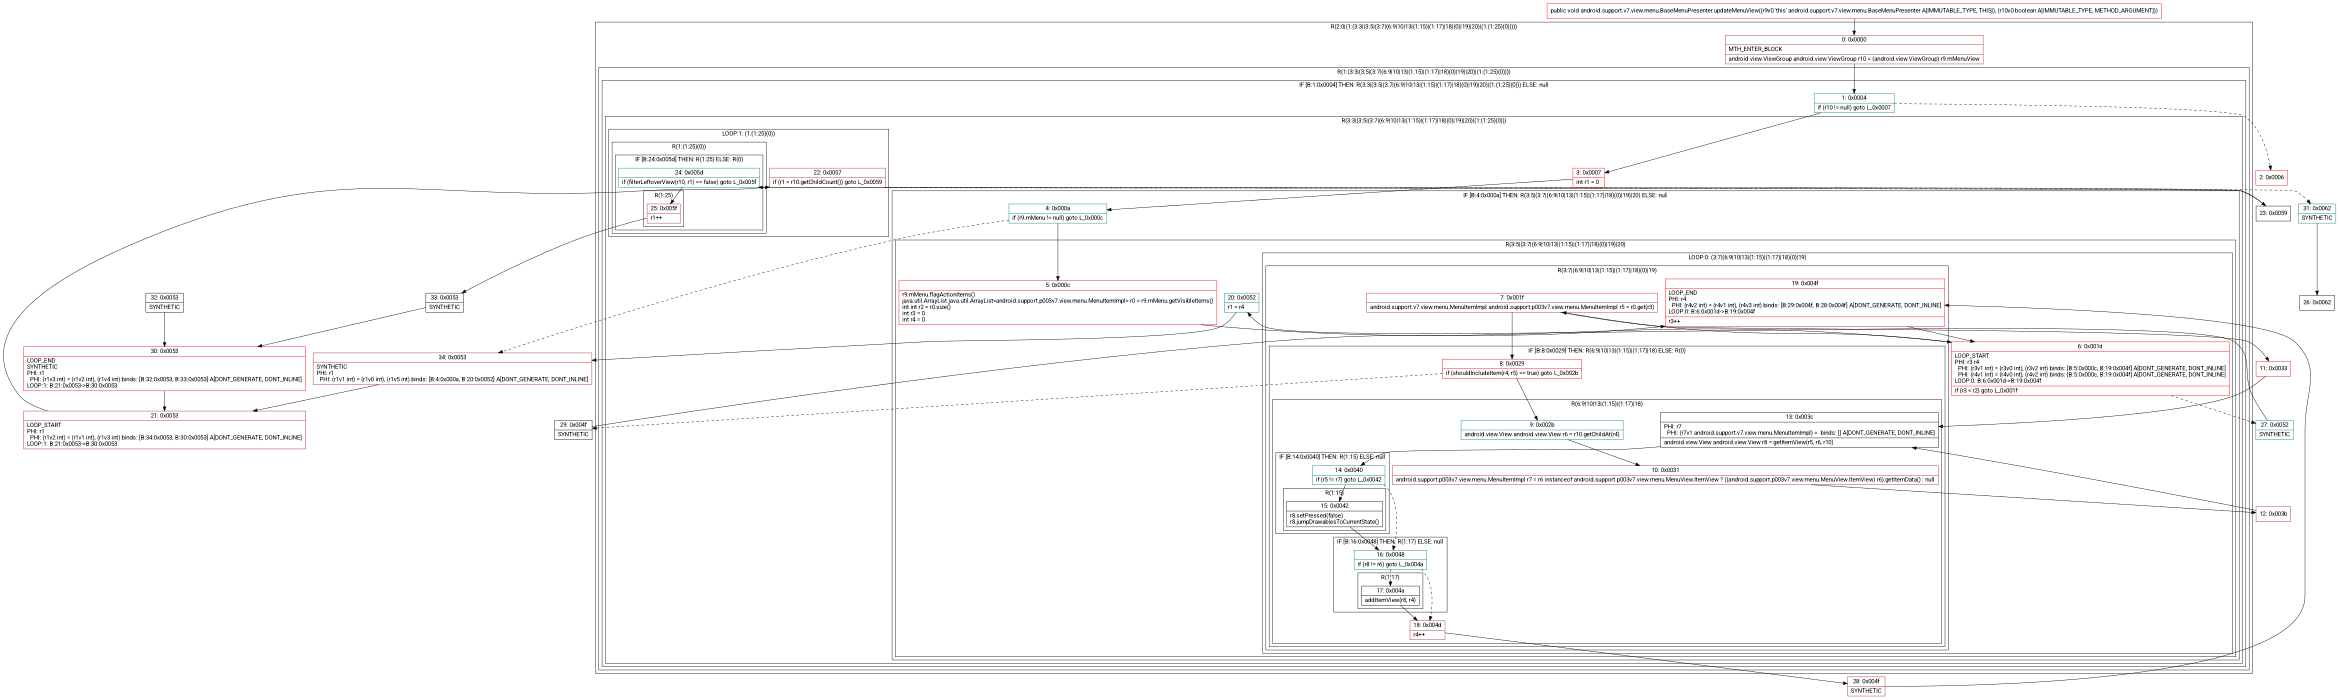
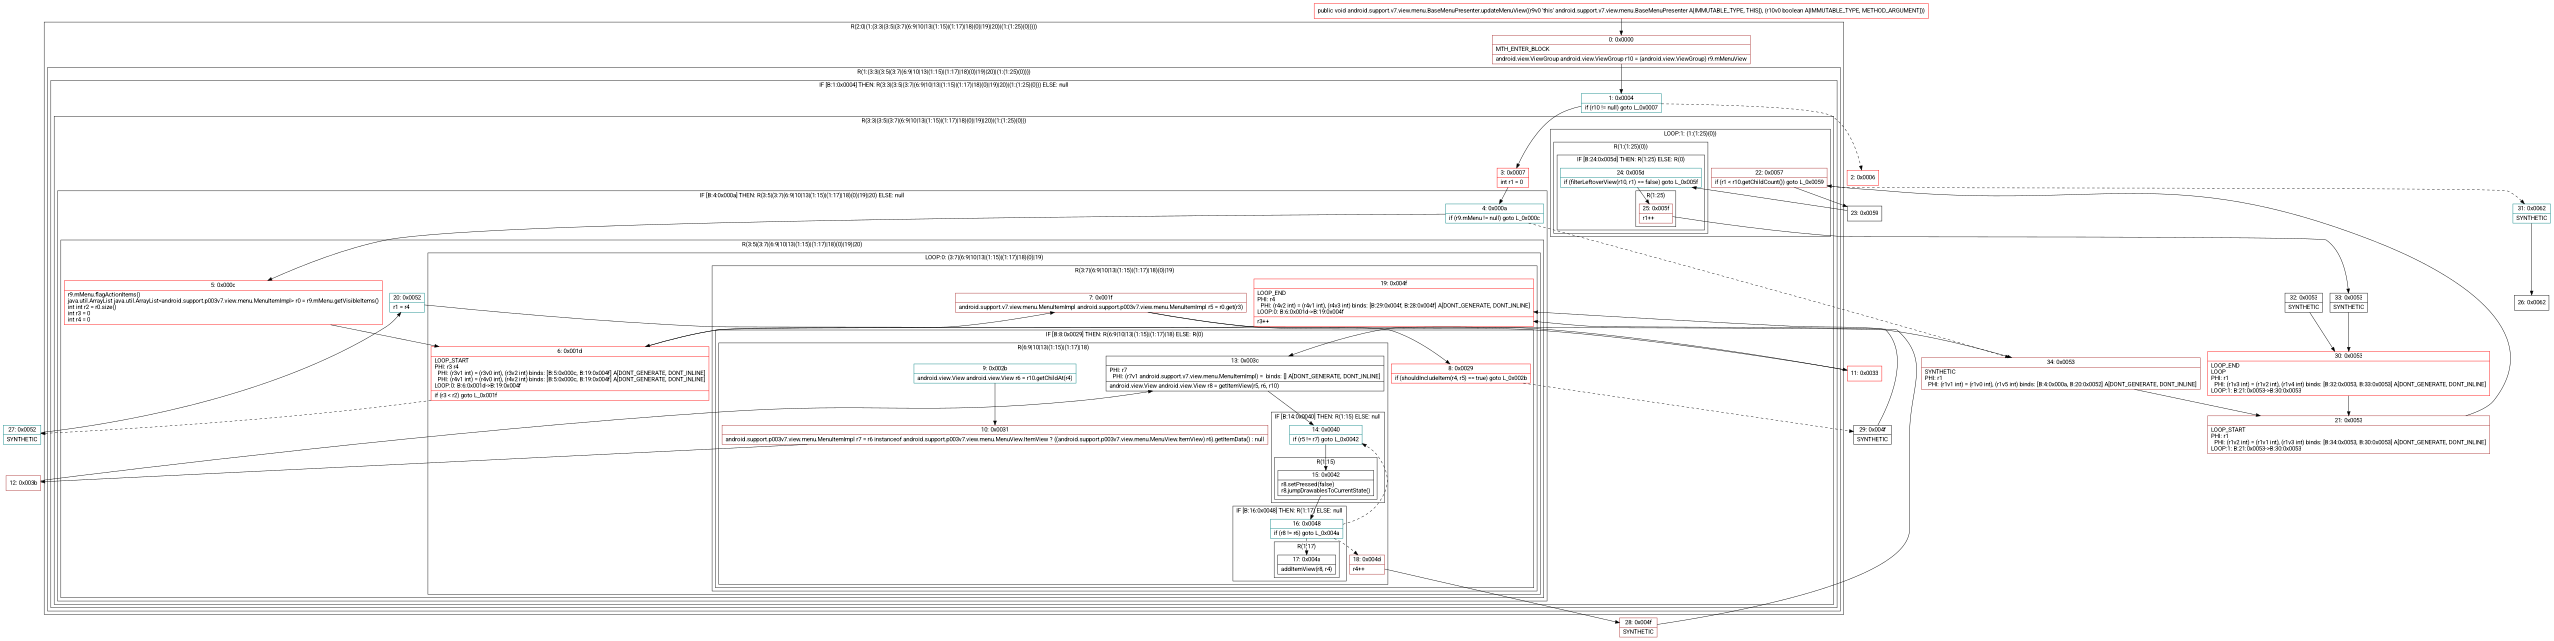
node "30: 0x0053": text "SYNTHETIC" -> "LOOP"
edge "8: 0x0029" -> "9: 0x002b": removed
edge "14: 0x0040" -> "16: 0x0048": reversed
edge "17: 0x004a" -> "18: 0x004d": removed
